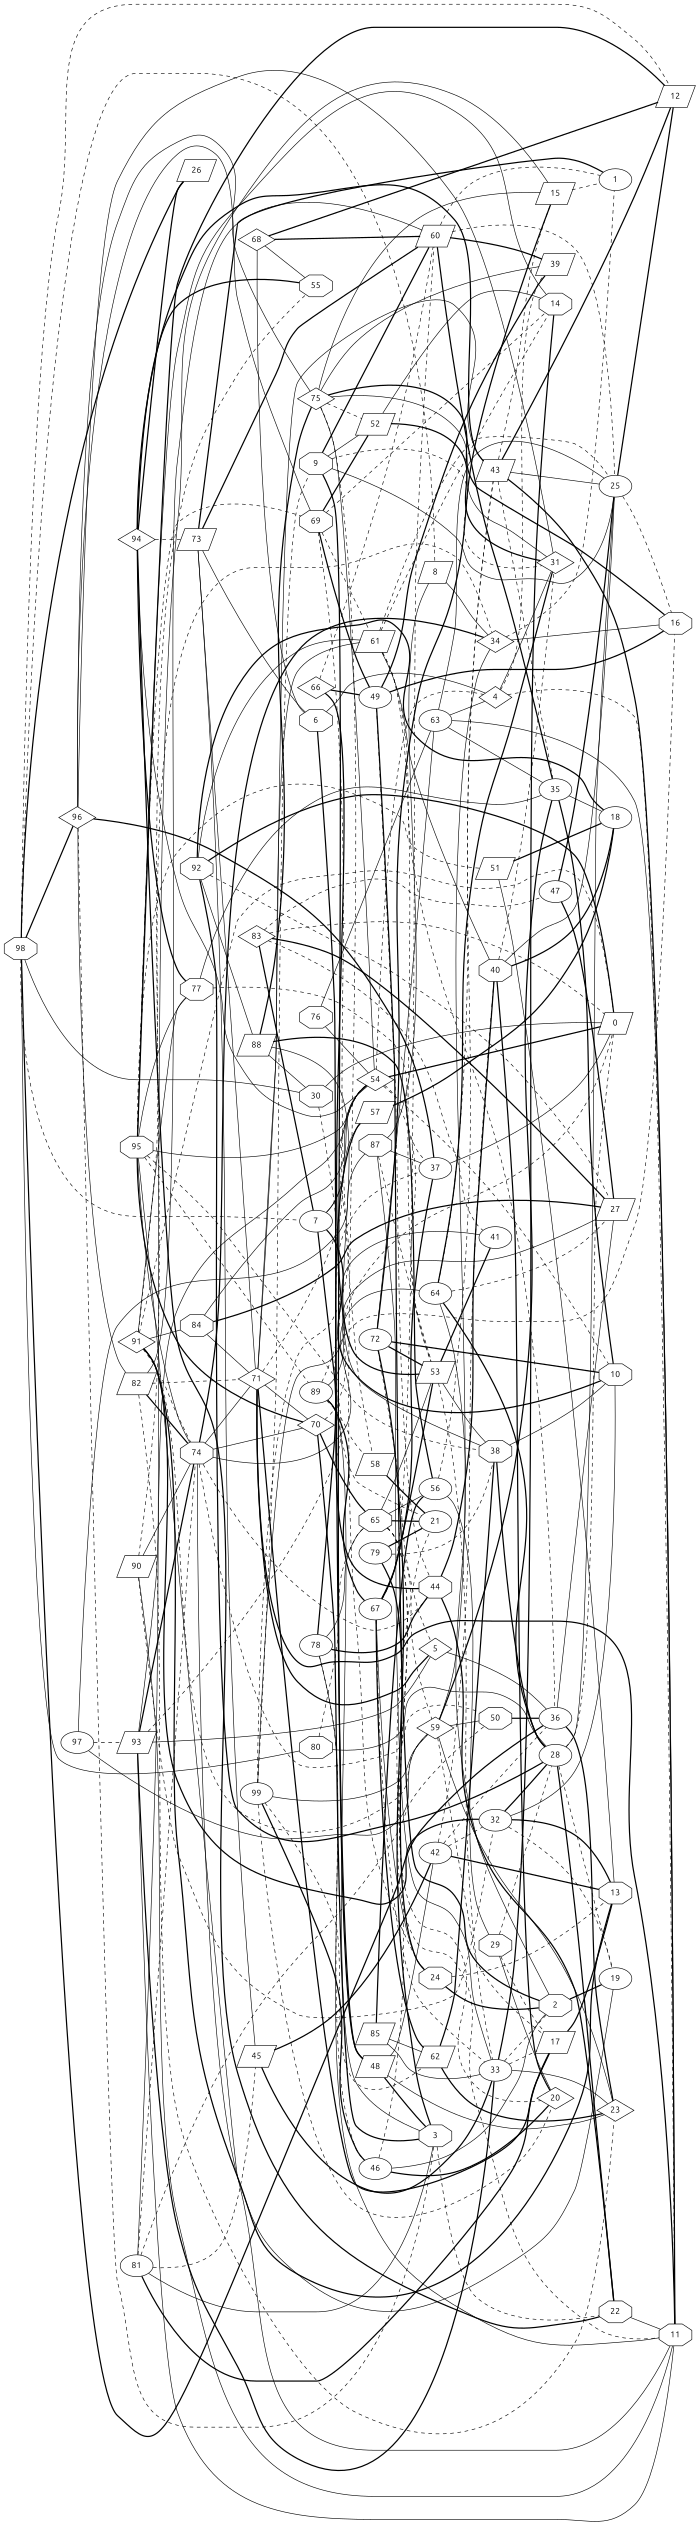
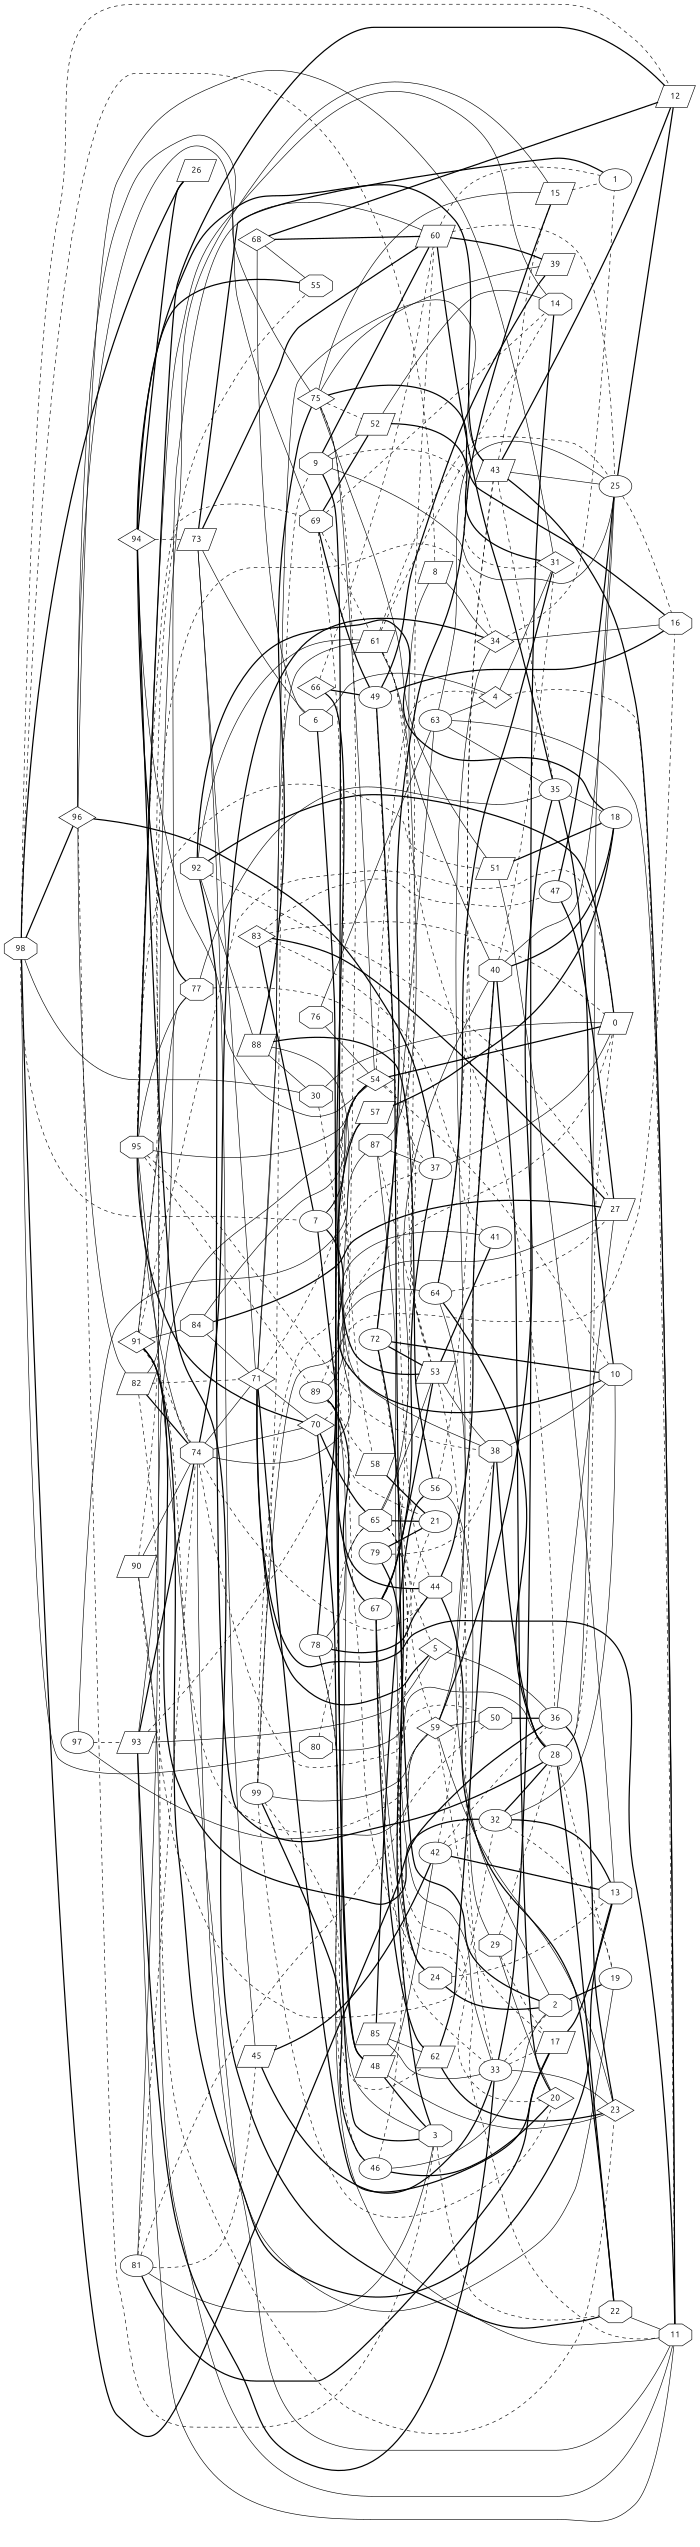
edge "75" -- "31": now "75" -- "51"
edge "39" -- "4": removed
edge "56" -- "65": now "40" -- "65"
